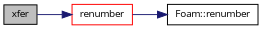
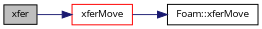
node "renumber": label "renumber" -> "xferMove"
node "Foam::renumber": label "Foam::renumber" -> "Foam::xferMove"
